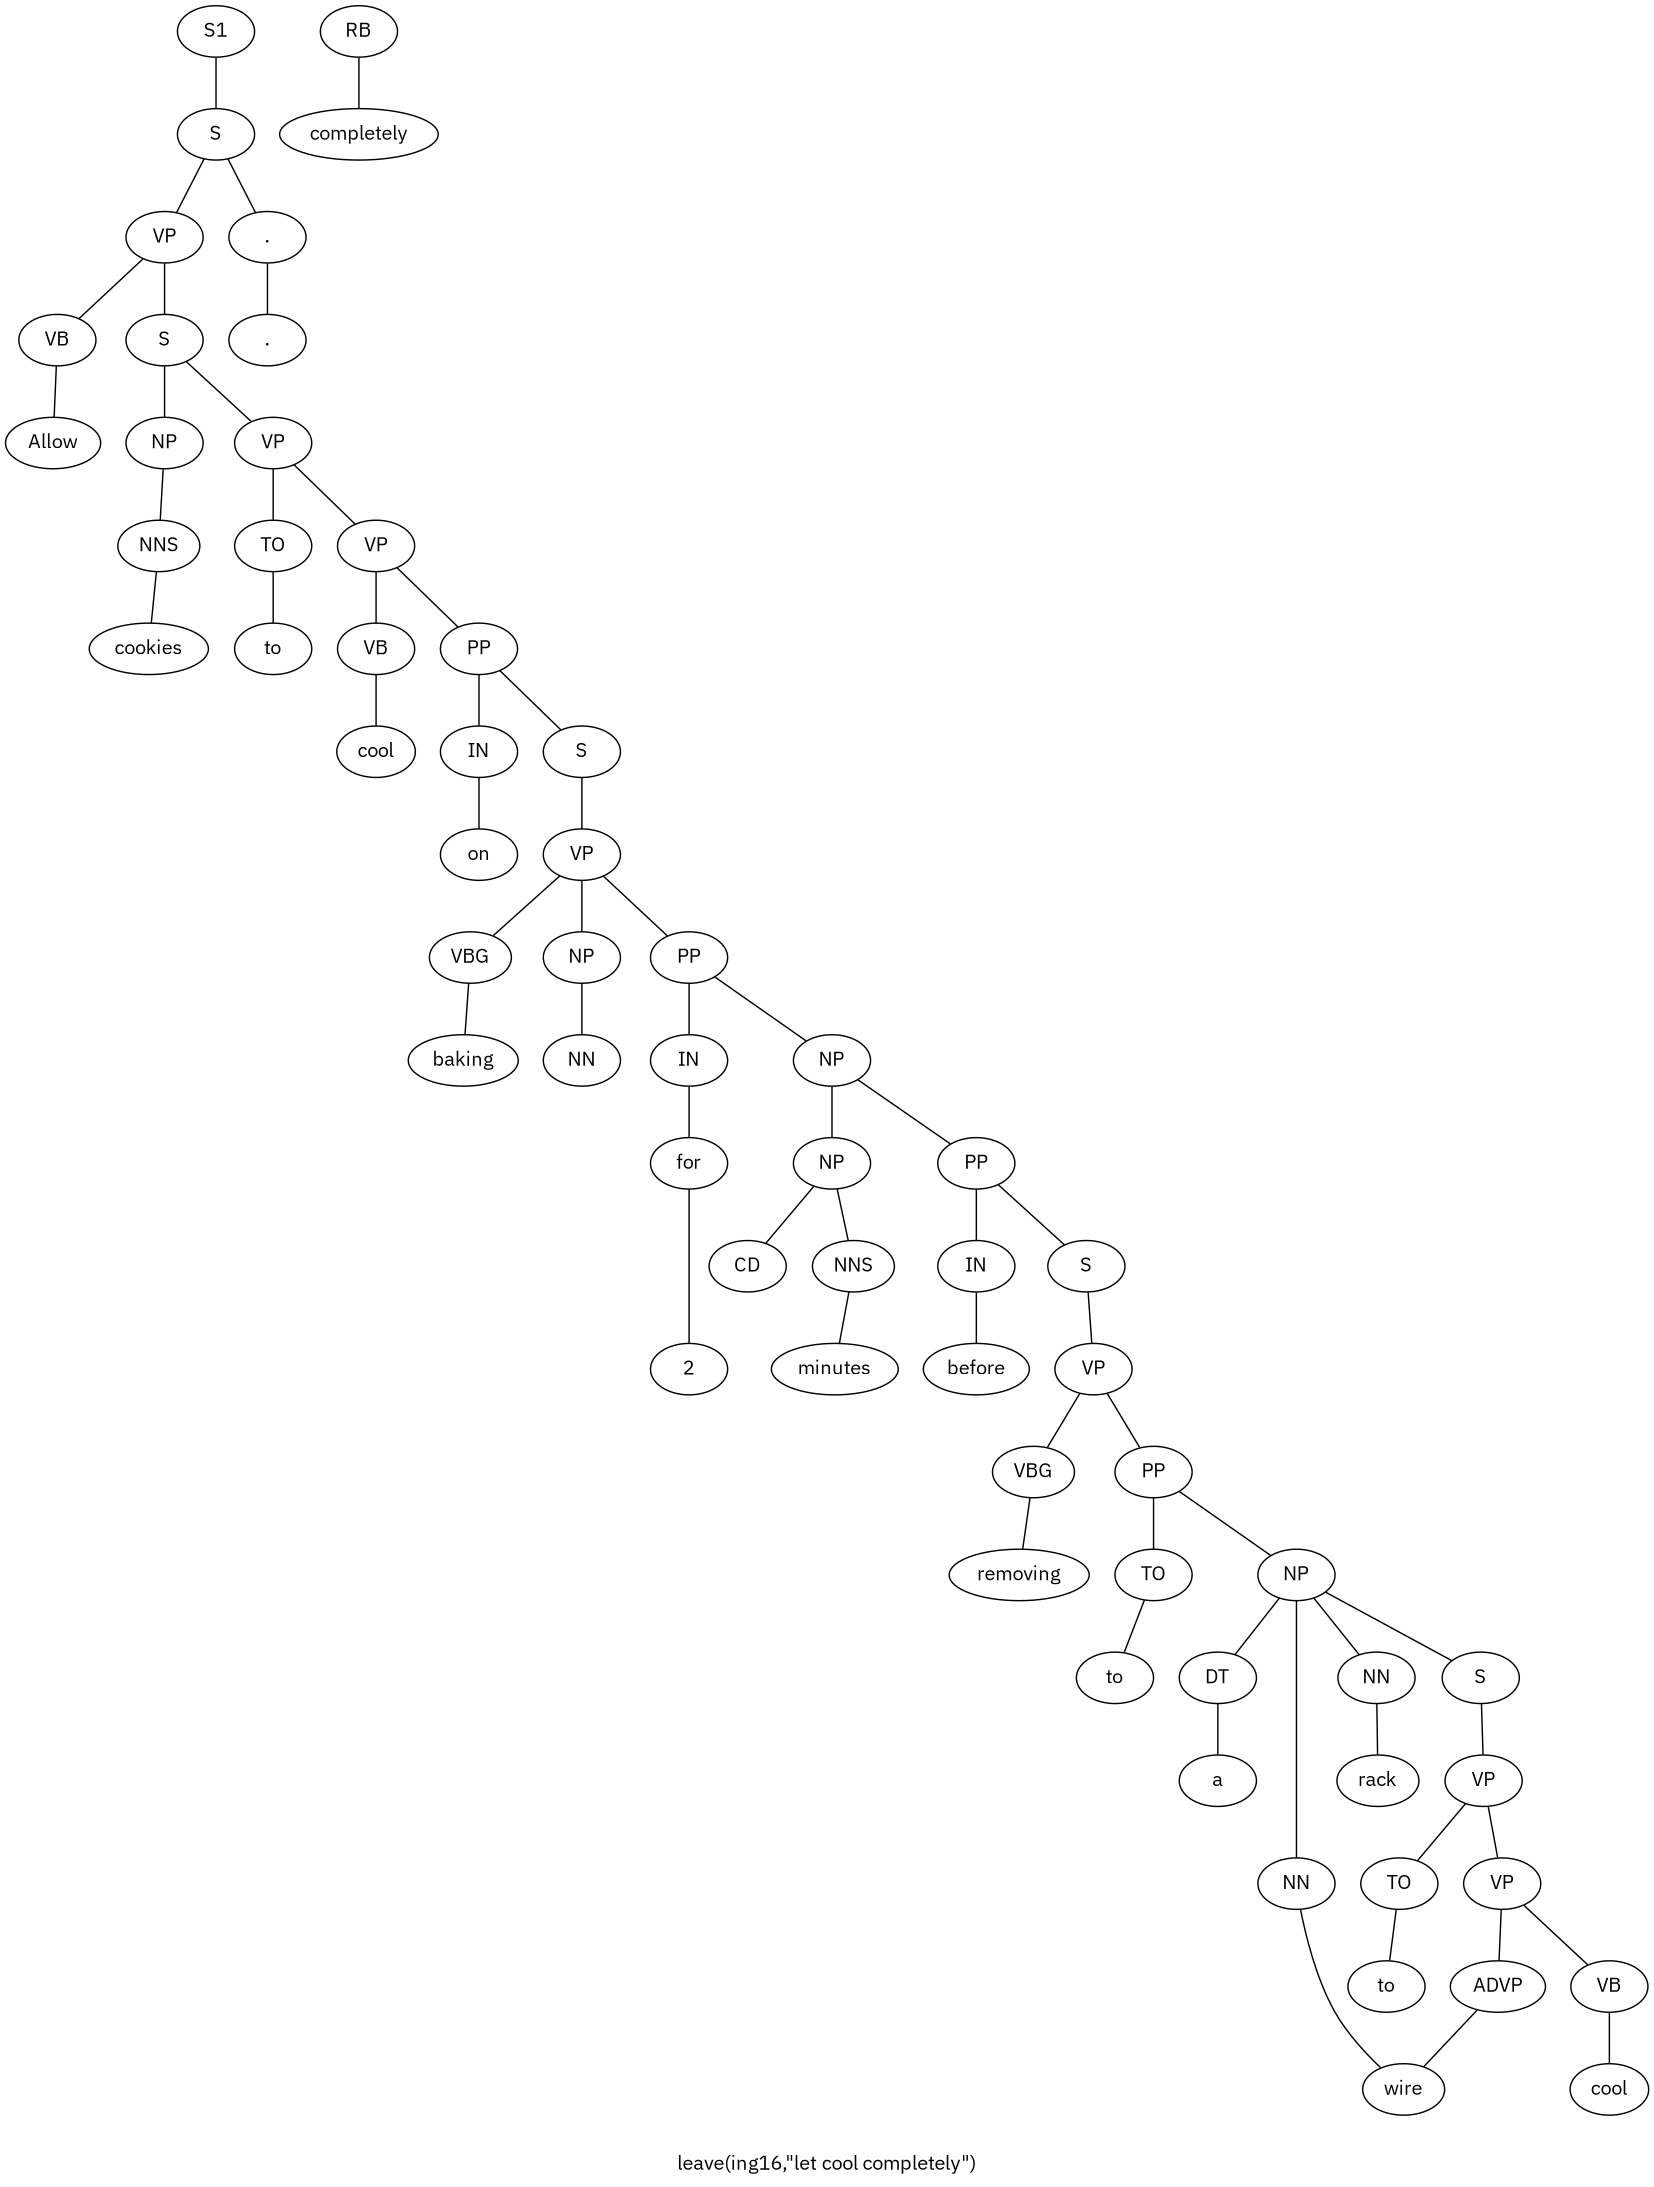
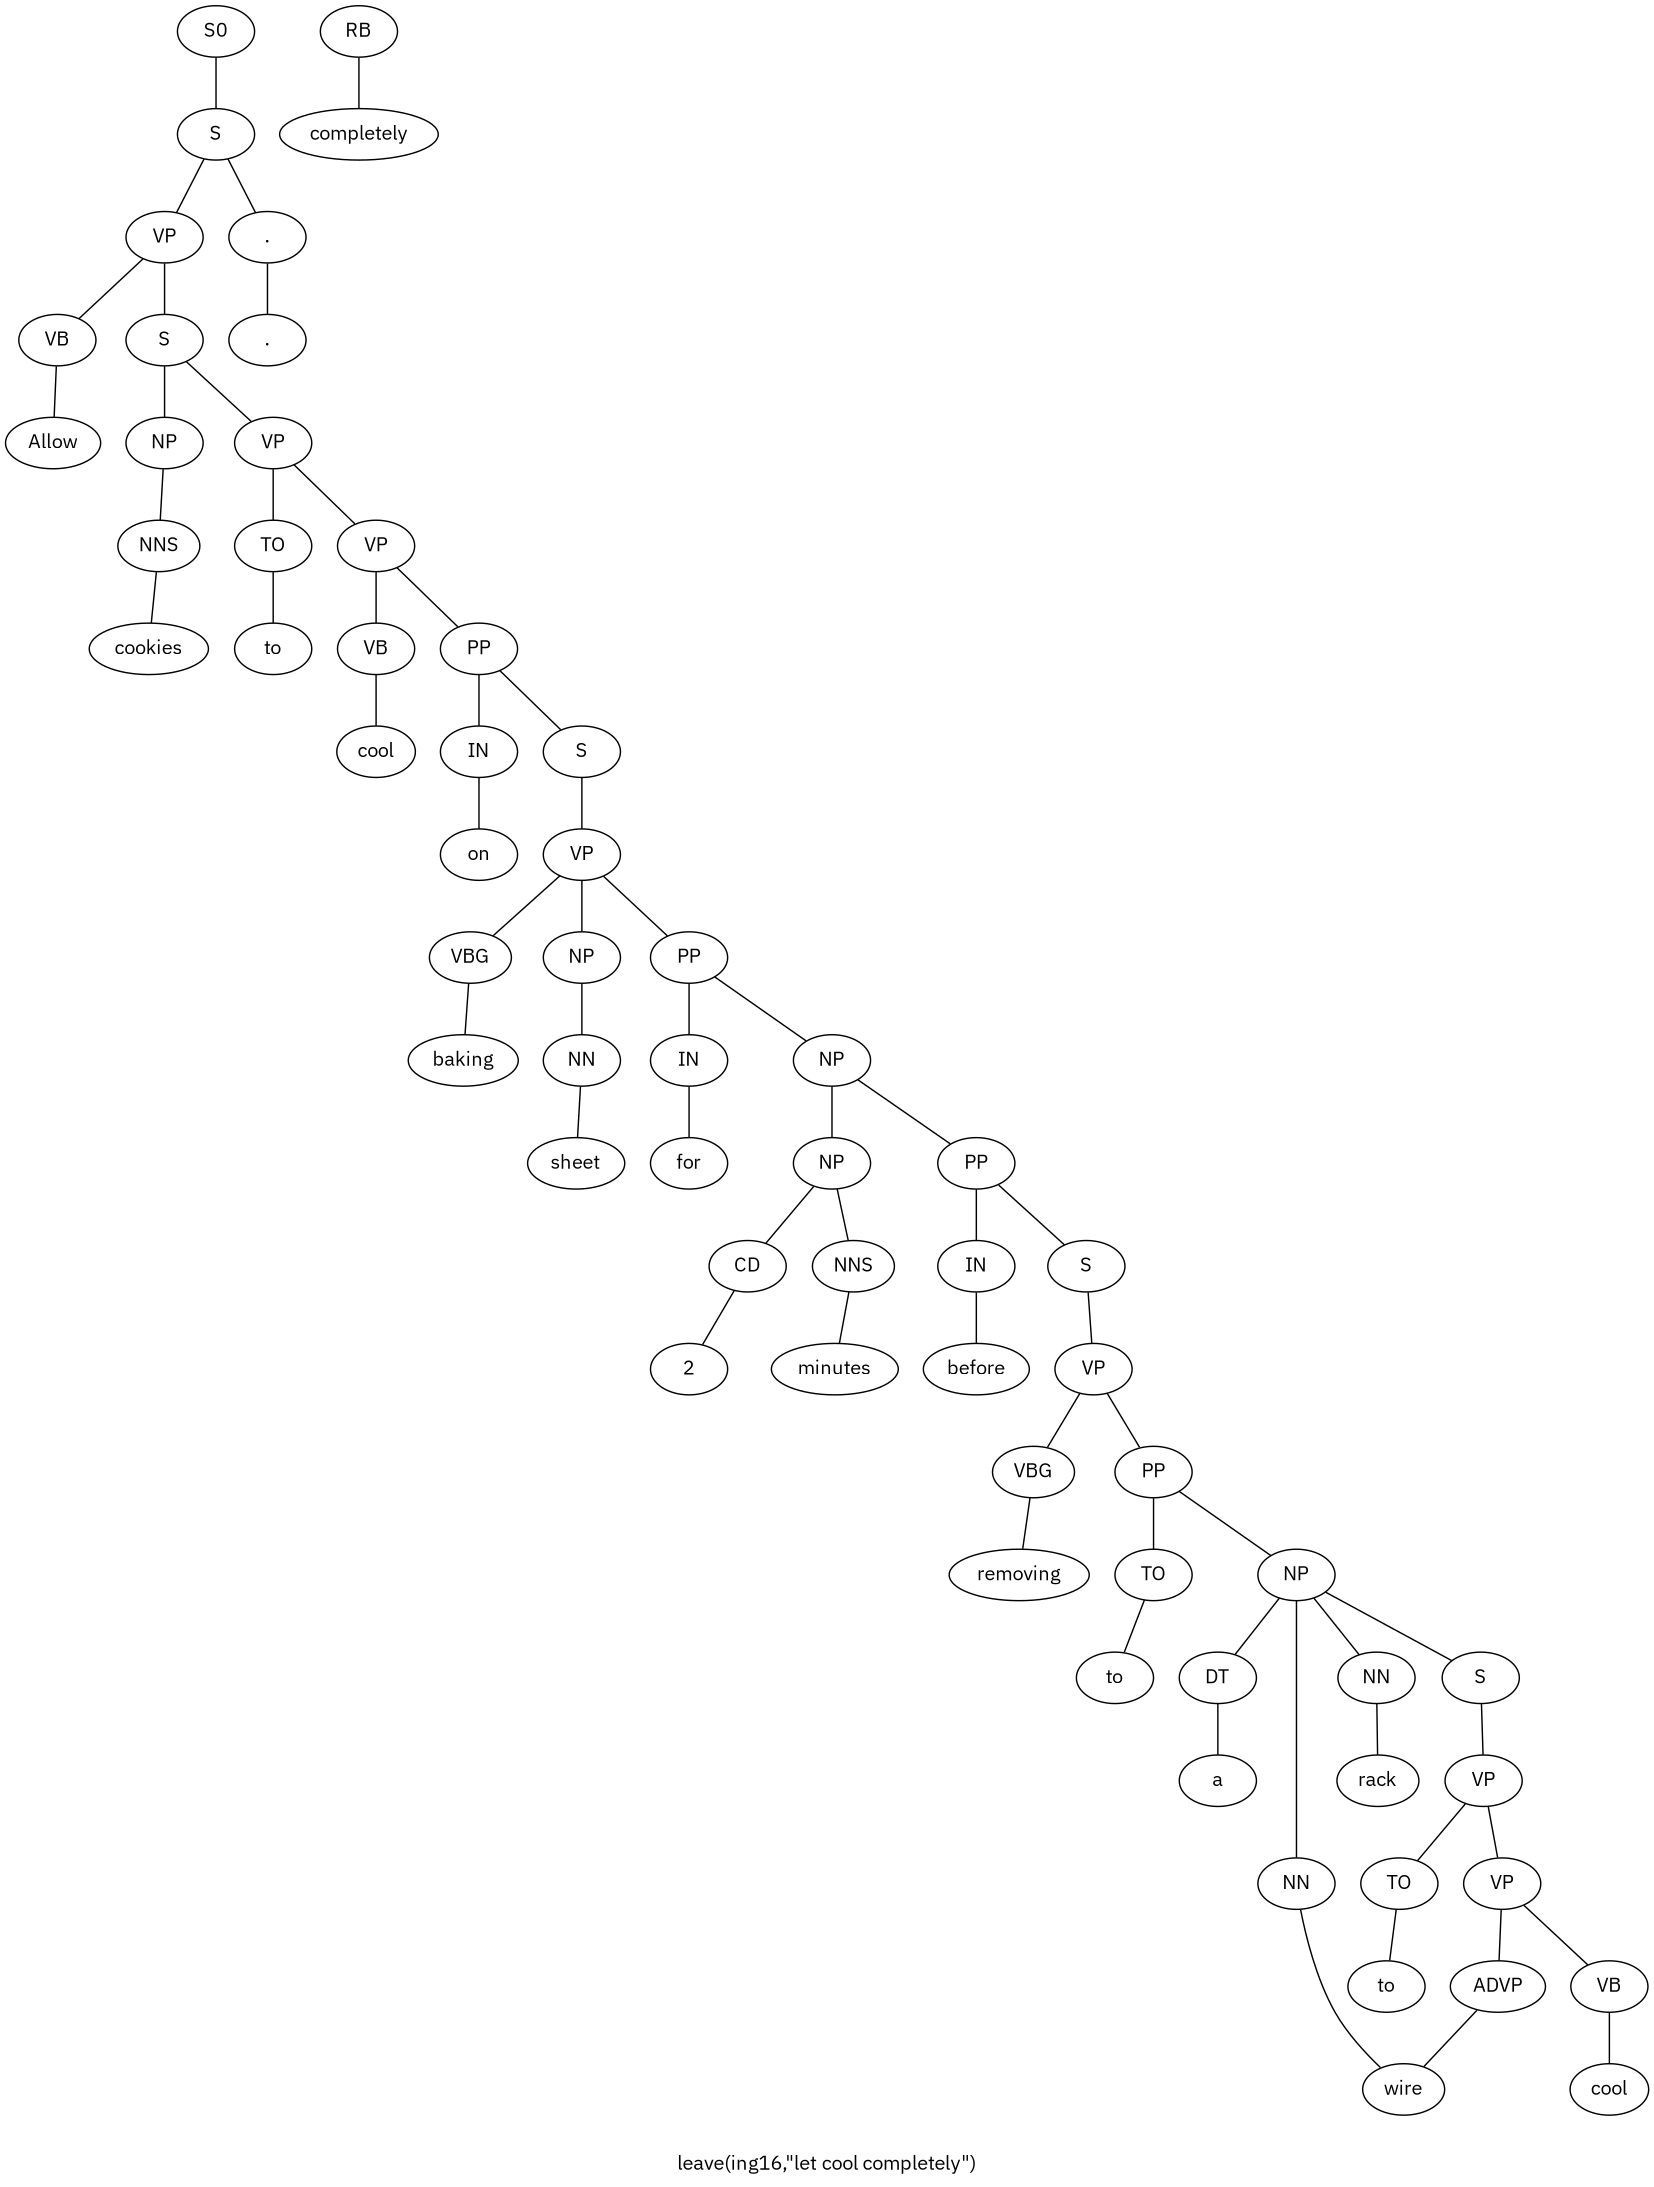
node "S1": label "S1" -> "S0"
node "sheet": added
edge "for" -- "2": now "CD" -- "2"
